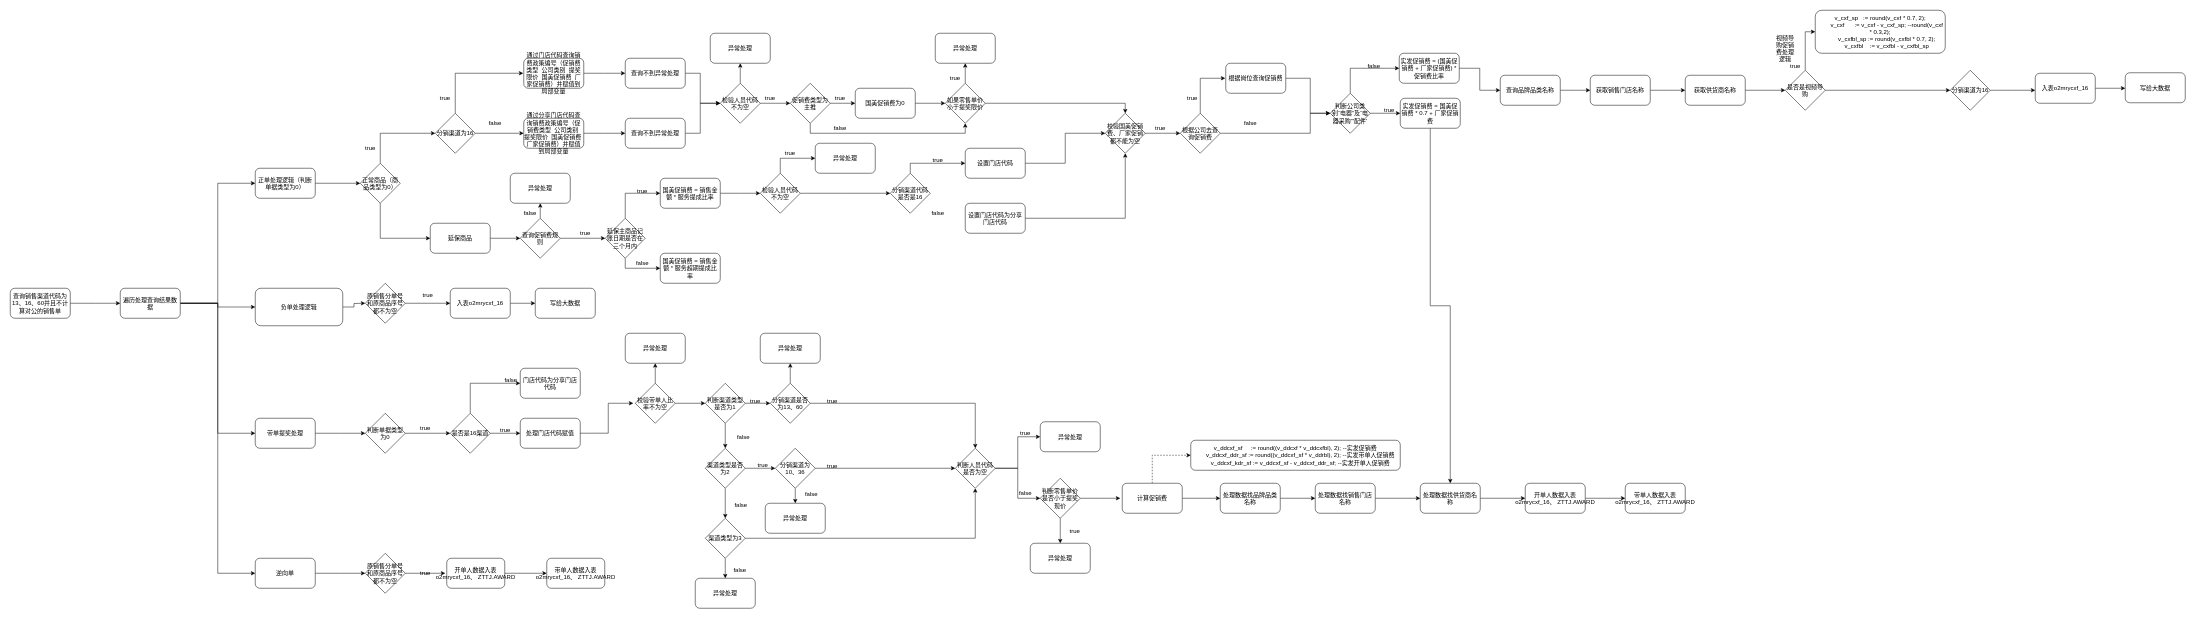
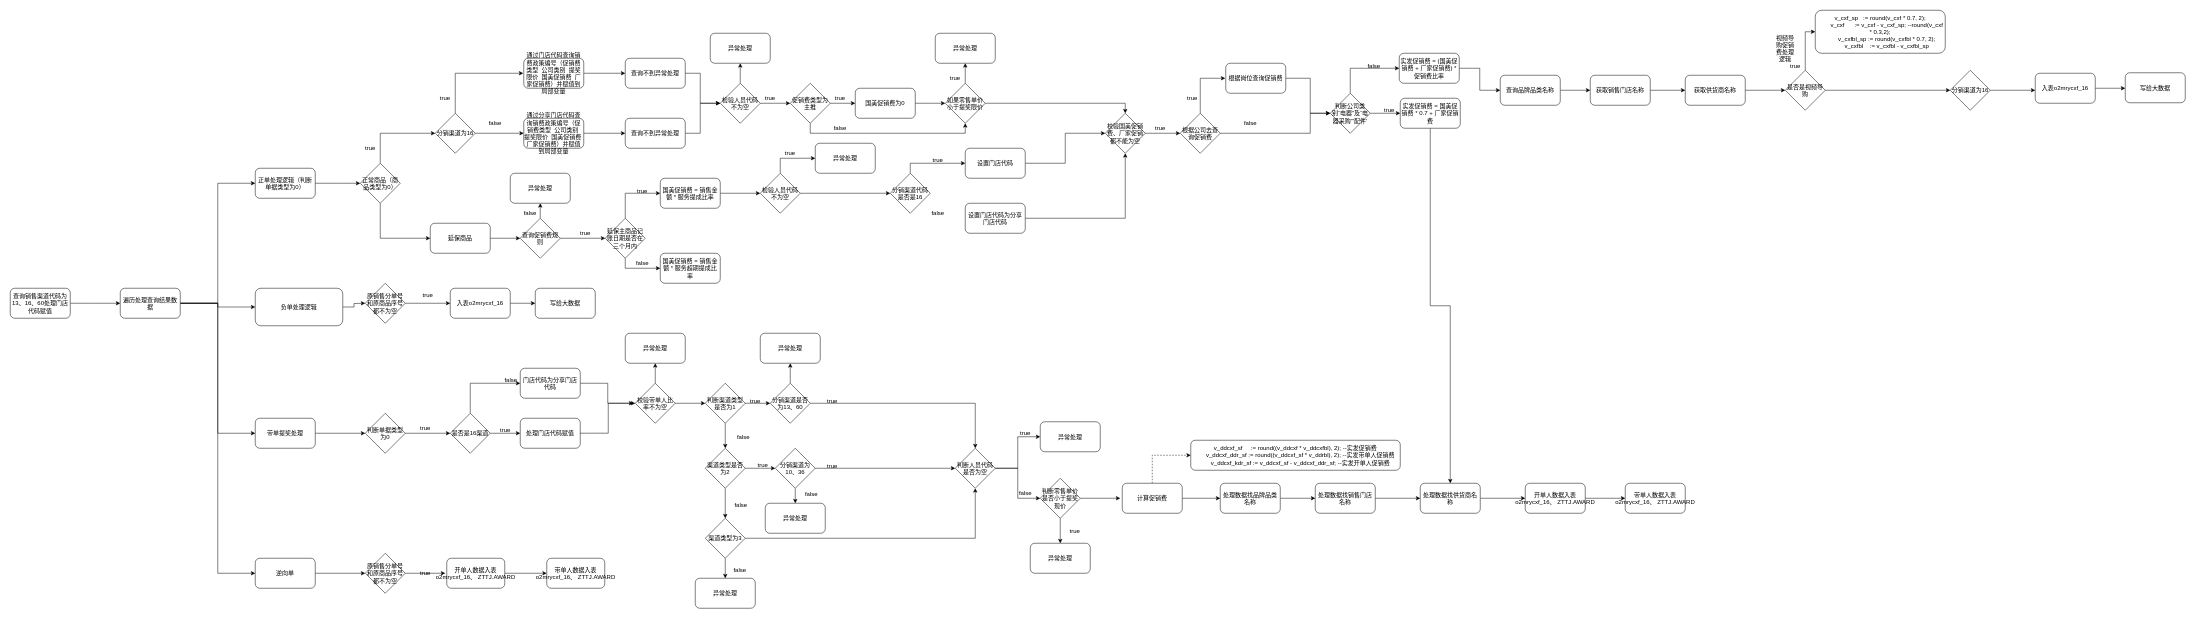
node "查询销售渠道代码为13、16、60并且不计算对公的销售单": label "查询销售渠道代码为13、16、60并且不计算对公的销售单" -> "查询销售渠道代码为13、16、60处理门店代码赋值"
edge "门店代码为分享门店代码" -> "校验带单人比率不为空": added
